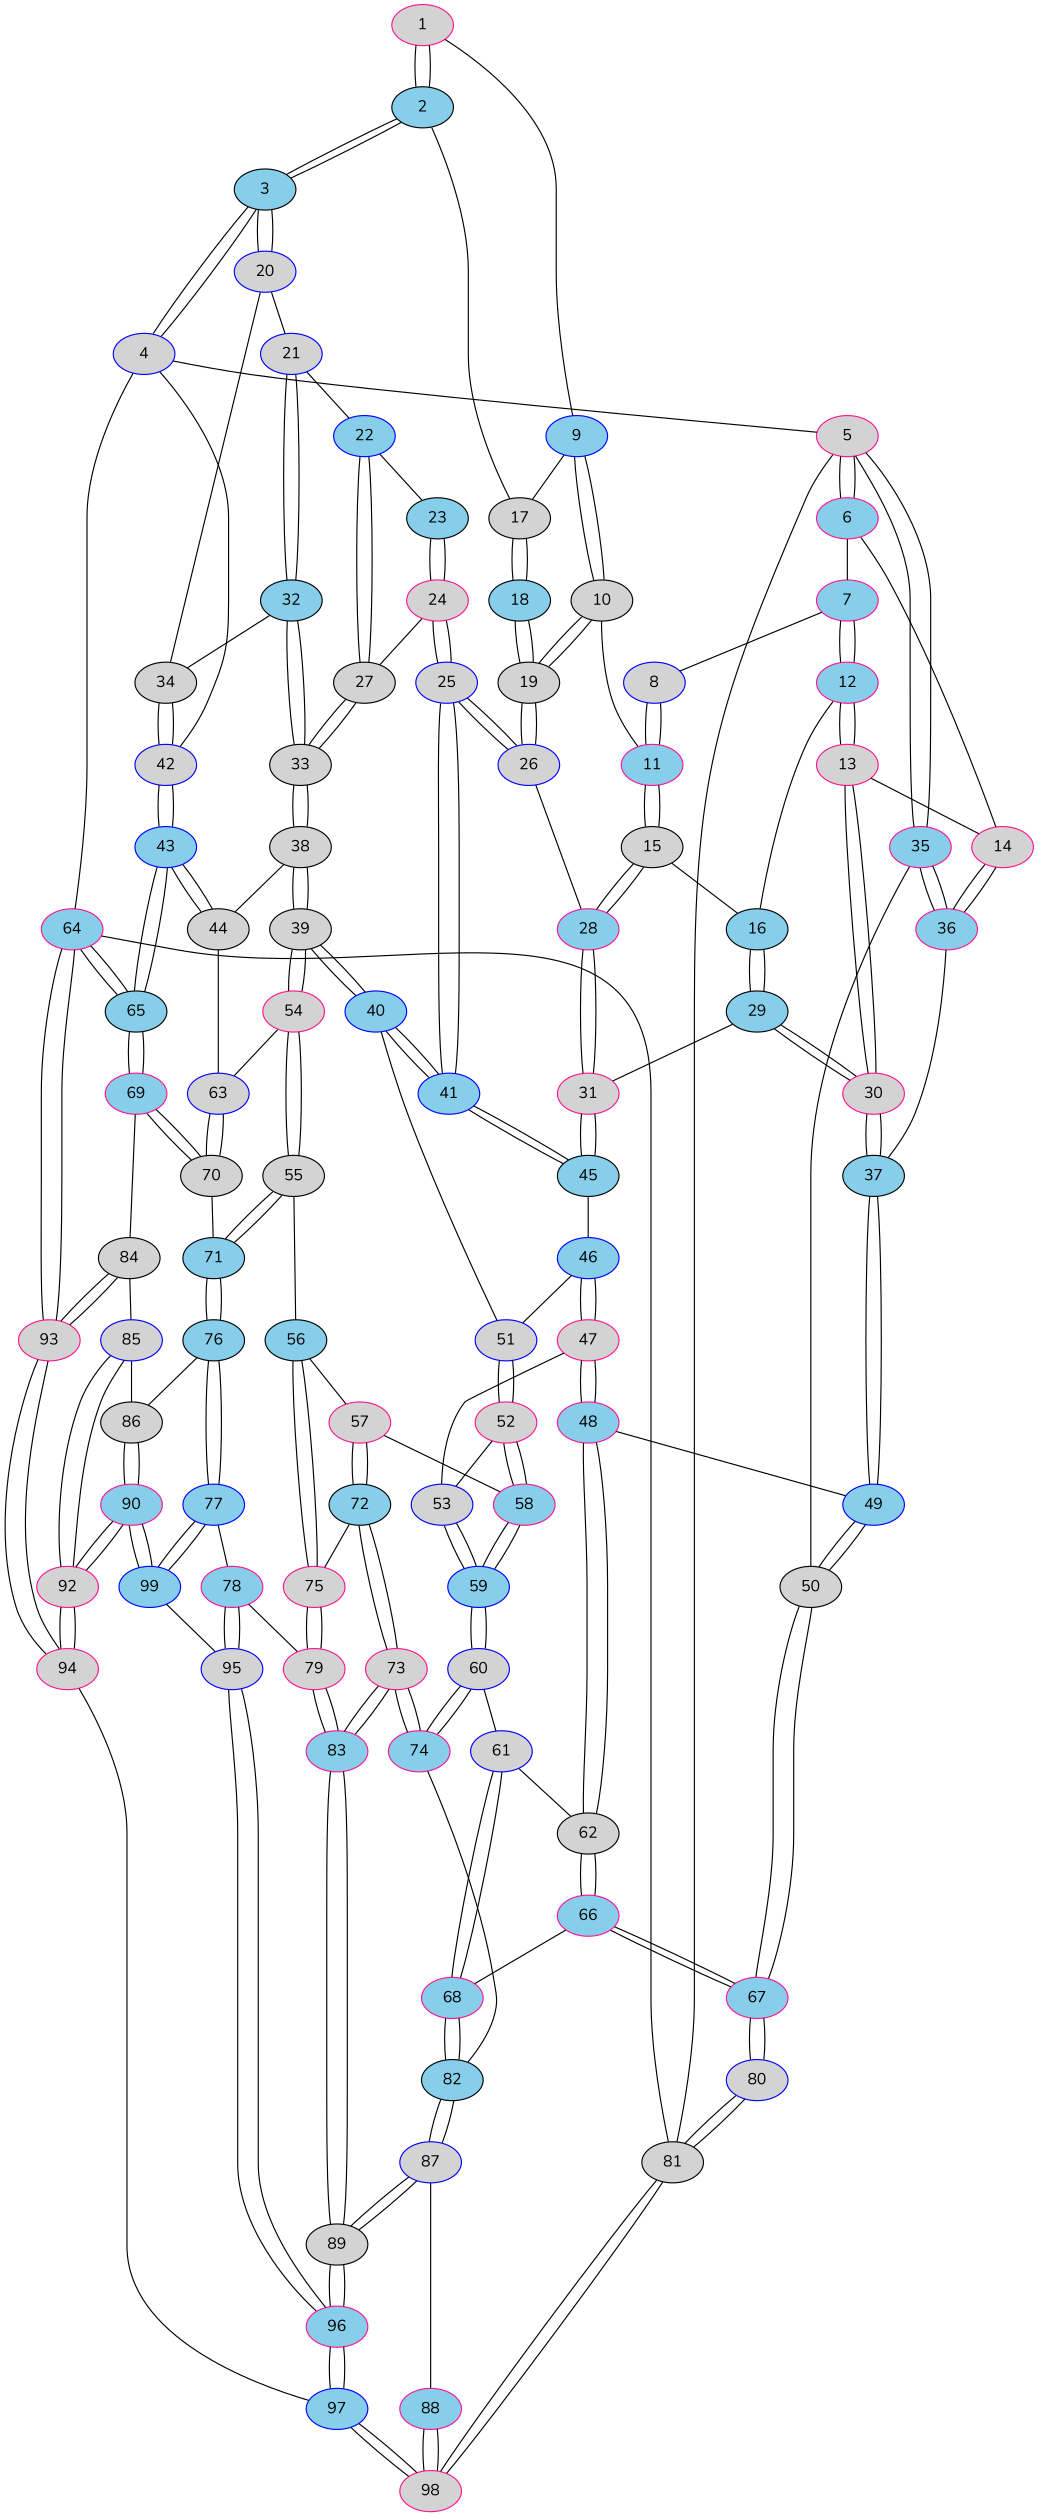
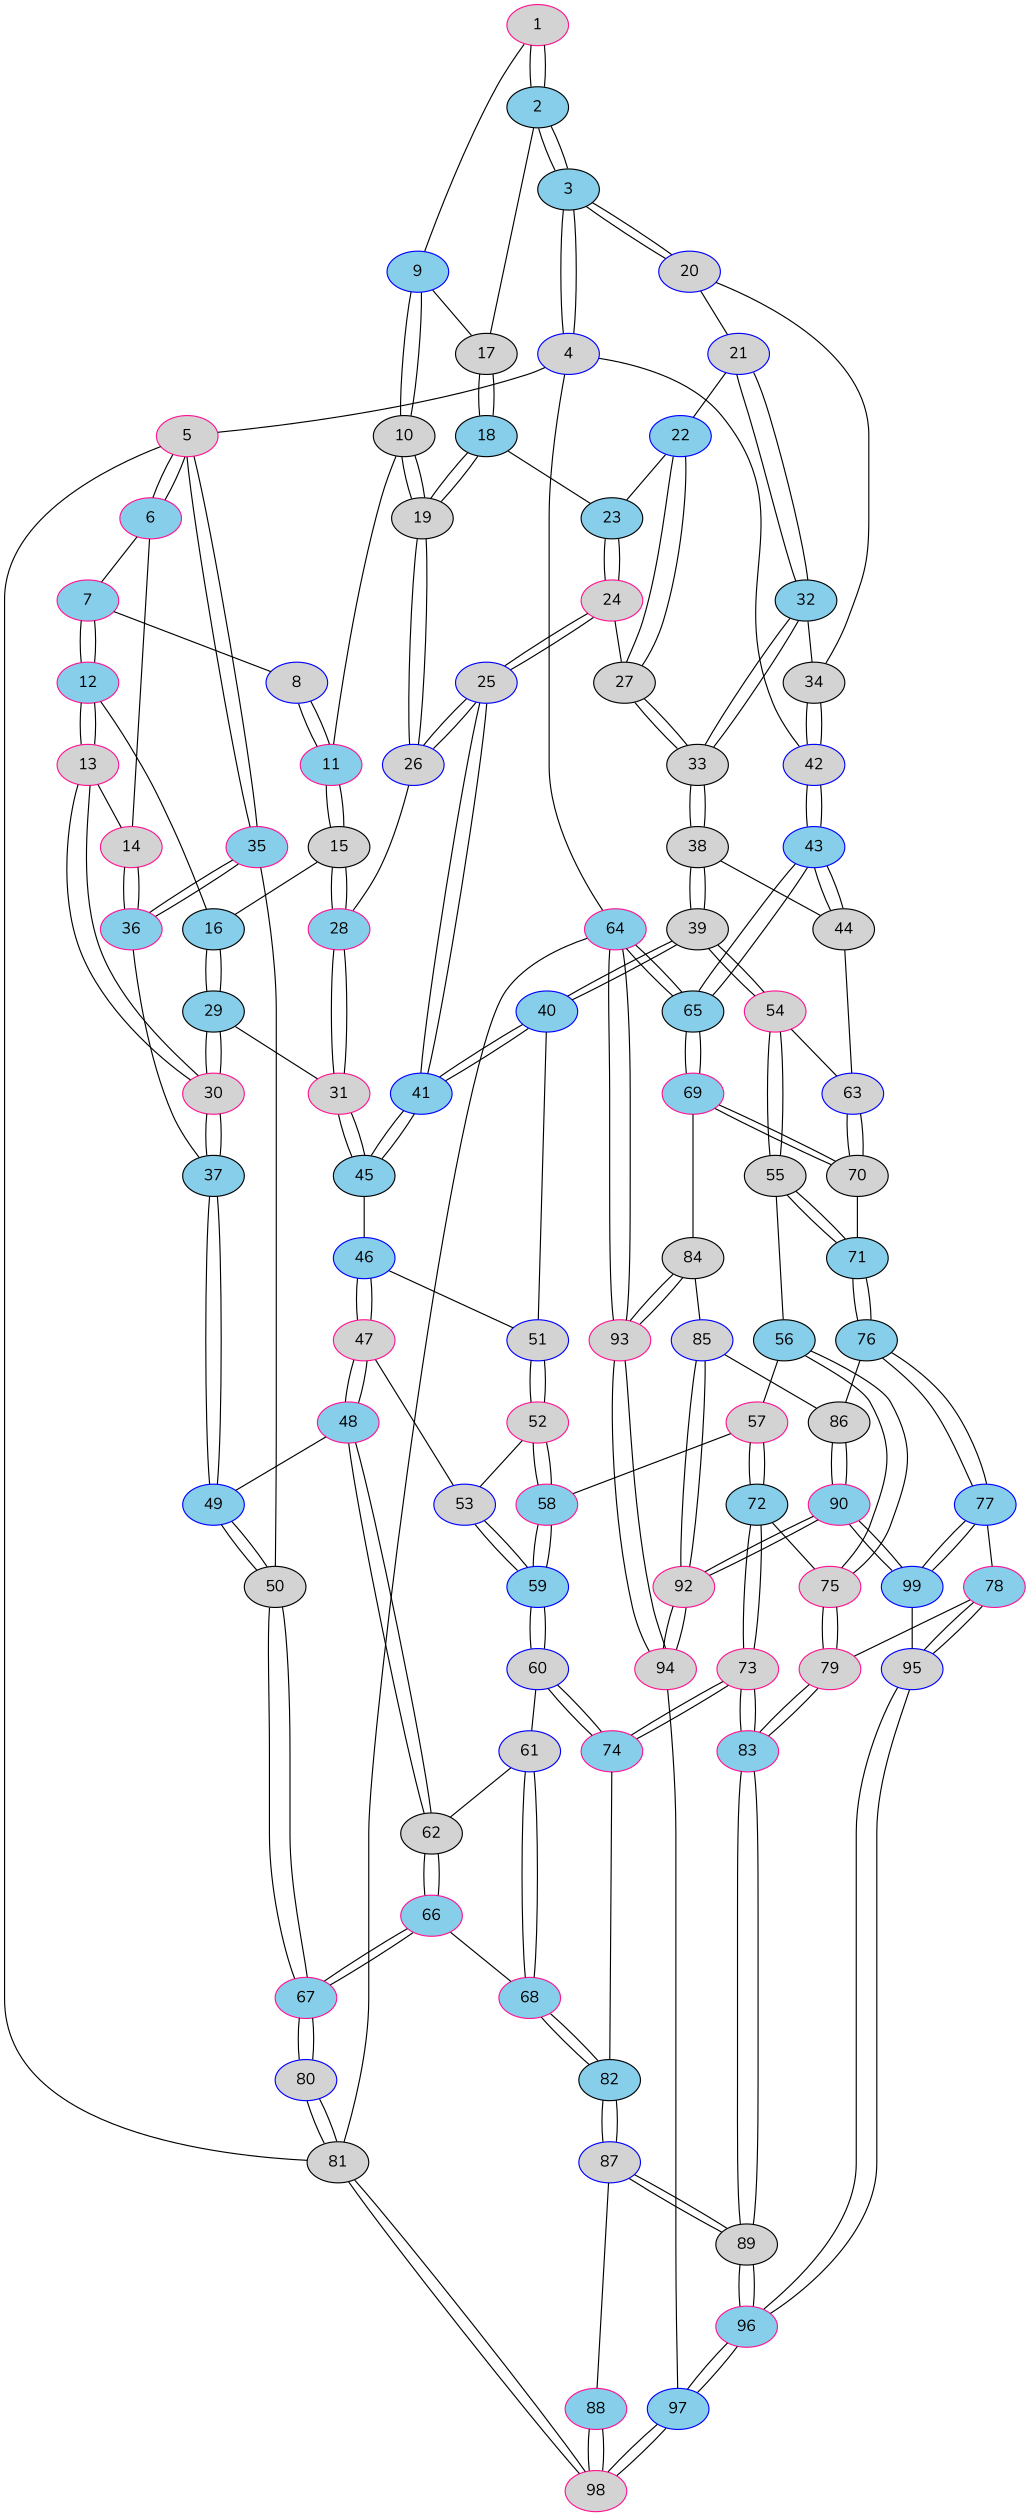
edge "18" -- "23": added
